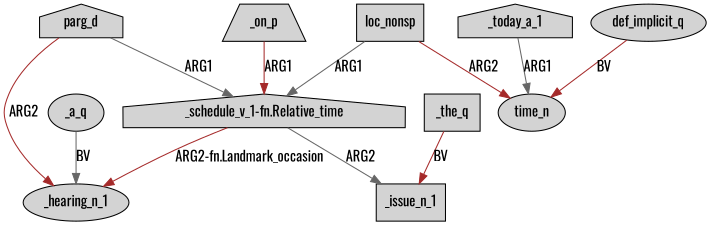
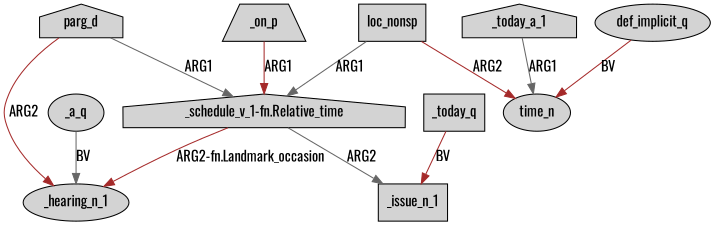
node "_the_q": label "_the_q" -> "_today_q"
